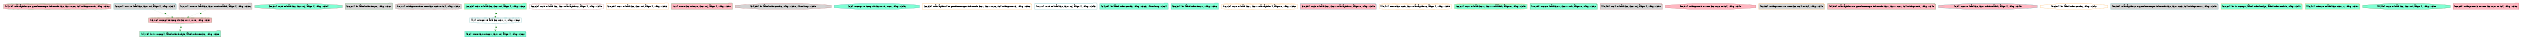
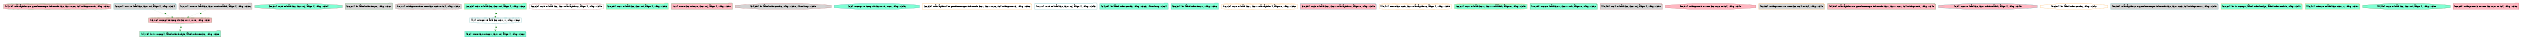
node "[28/29]  %27 = load i32, i32* %i, align 4, !dbg !1353": fillcolor white -> aquamarine
